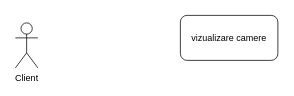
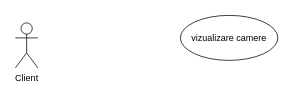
node "vizualizare camere": shape rounded rectangle -> ellipse
